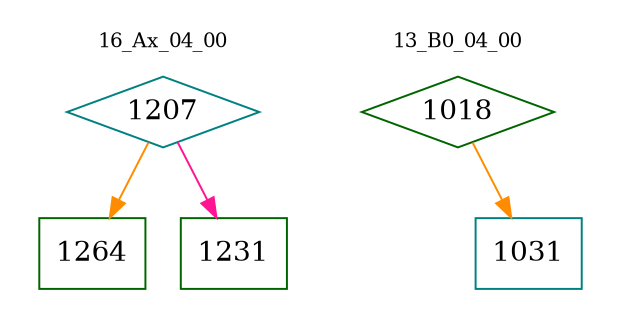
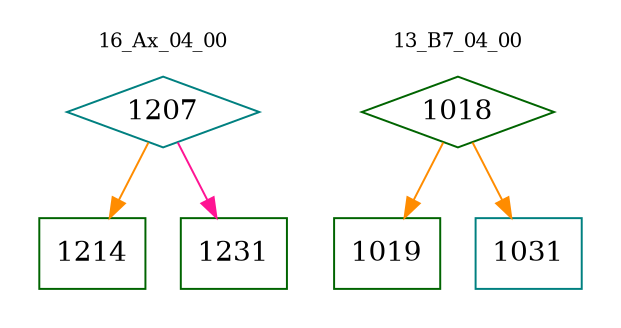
cluster "13_B0_04_00": label "13_B0_04_00" -> "13_B7_04_00"
node "1264": label "1264" -> "1214"
node "1019": added
